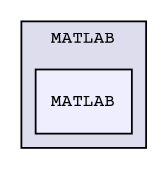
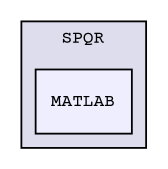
cluster "MATLAB": label "MATLAB" -> "SPQR"
